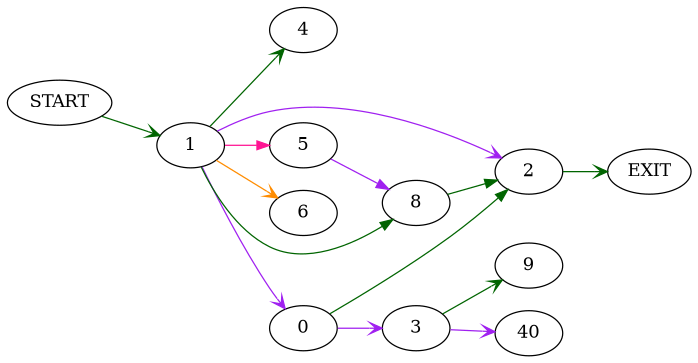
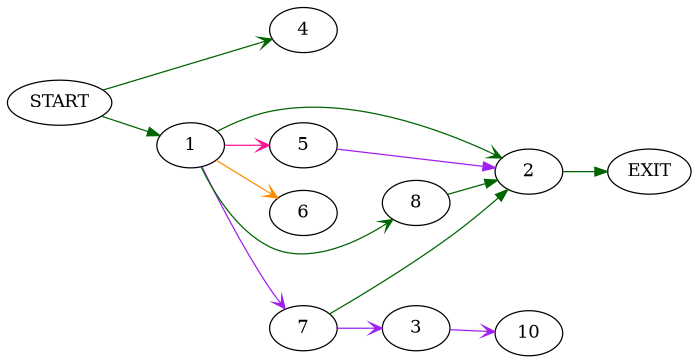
edge "1" -> "4": now "START" -> "4"
edge "1" -> "2": color purple -> darkgreen
edge "START" -> "1": arrowhead vee -> normal
edge "1" -> "5": arrowhead normal -> vee
edge "5" -> "8": now "5" -> "2"
edge "2" -> "EXIT": arrowhead vee -> normal
edge "1" -> "8": arrowhead normal -> vee
node "9": removed
node "0": label "0" -> "7"
node "40": label "40" -> "10"
